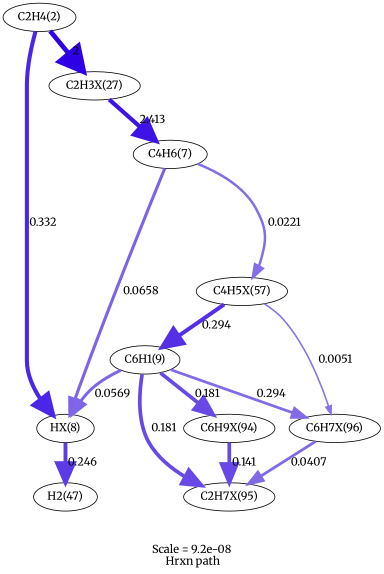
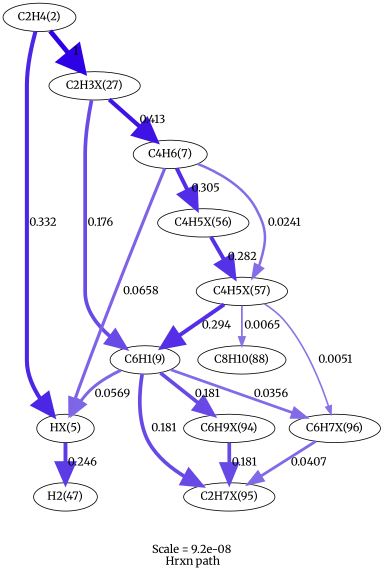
edge "C2H4(2)" -> "C2H3X(27)": label " 2" -> " 1"
edge "C2H3X(27)" -> "C4H6(7)": label " 2.413" -> " 0.413"
edge "C2H3X(27)" -> "C6H1(9)": added, label "0.176"
node "C4H5X(56)": added
edge "C4H6(7)" -> "C4H5X(57)": label " 0.0221" -> " 0.0241"
node "C8H10(88)": added
edge "C6H1(9)" -> "C6H7X(96)": label " 0.294" -> " 0.0356"
node "HX(8)": label "HX(8)" -> "HX(5)"
edge "C6H9X(94)" -> "C2H7X(95)": label " 0.141" -> " 0.181"
